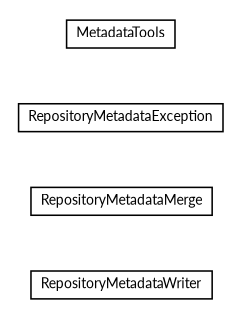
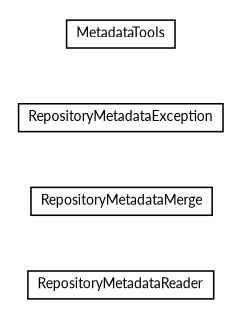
node "RepositoryMetadataReader": added
node "RepositoryMetadataWriter": removed
